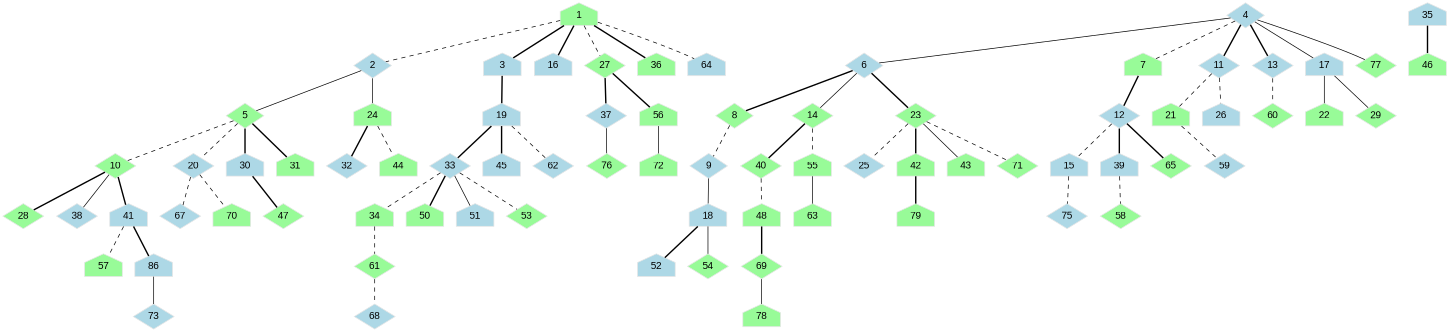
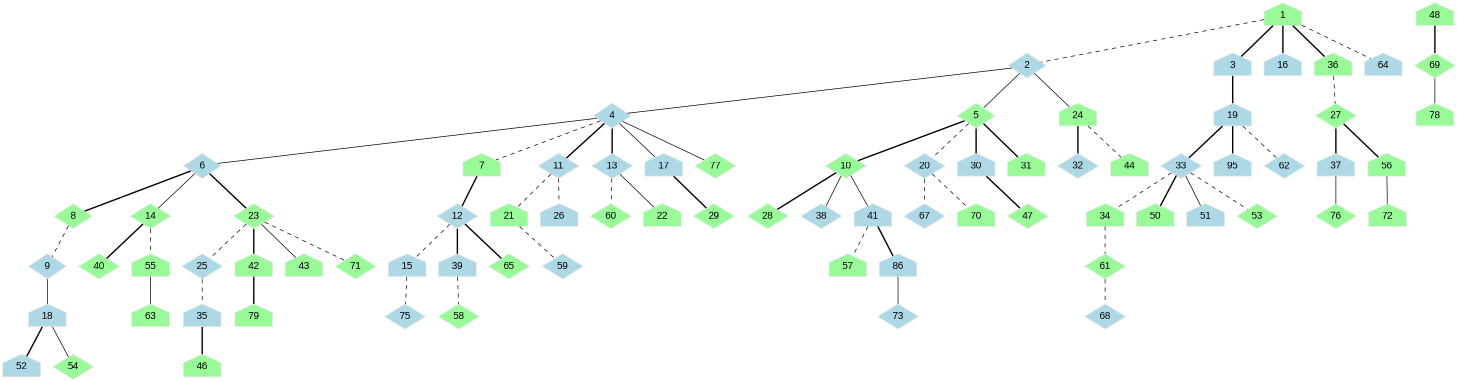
edge "1" -- "27": now "36" -- "27"
edge "17" -- "22": now "13" -- "22"
edge "2" -- "4": added
edge "17" -- "29": style solid -> bold
node "37": shape diamond -> house
edge "5" -- "10": style dashed -> bold
node "45": label "45" -> "95"
edge "10" -- "41": style bold -> solid
edge "40" -- "48": removed
edge "25" -- "35": added
